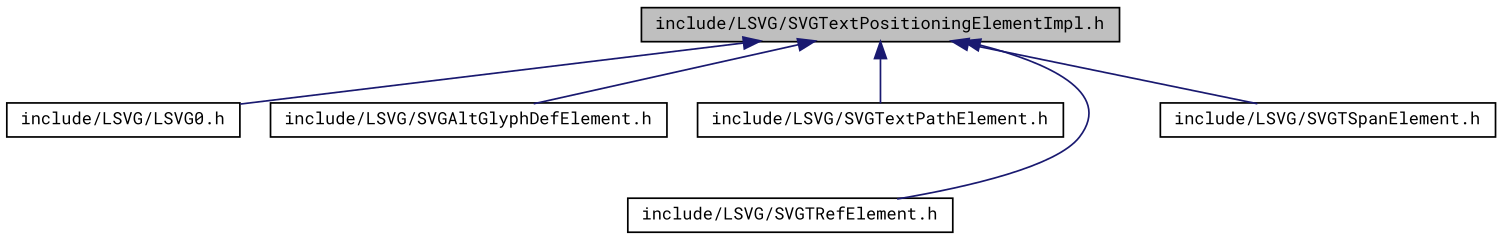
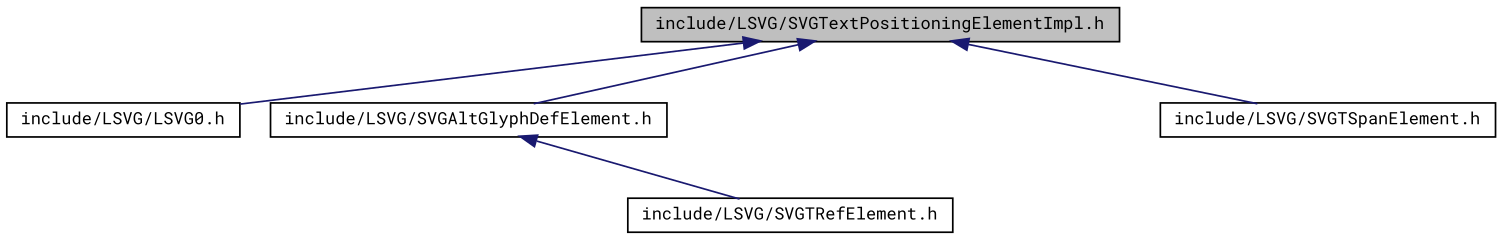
node "include/LSVG/SVGTextPathElement.h": removed
edge "include/LSVG/SVGTRefElement.h" -> "include/LSVG/SVGTextPositioningElementImpl.h": now "include/LSVG/SVGTRefElement.h" -> "include/LSVG/SVGAltGlyphDefElement.h"
